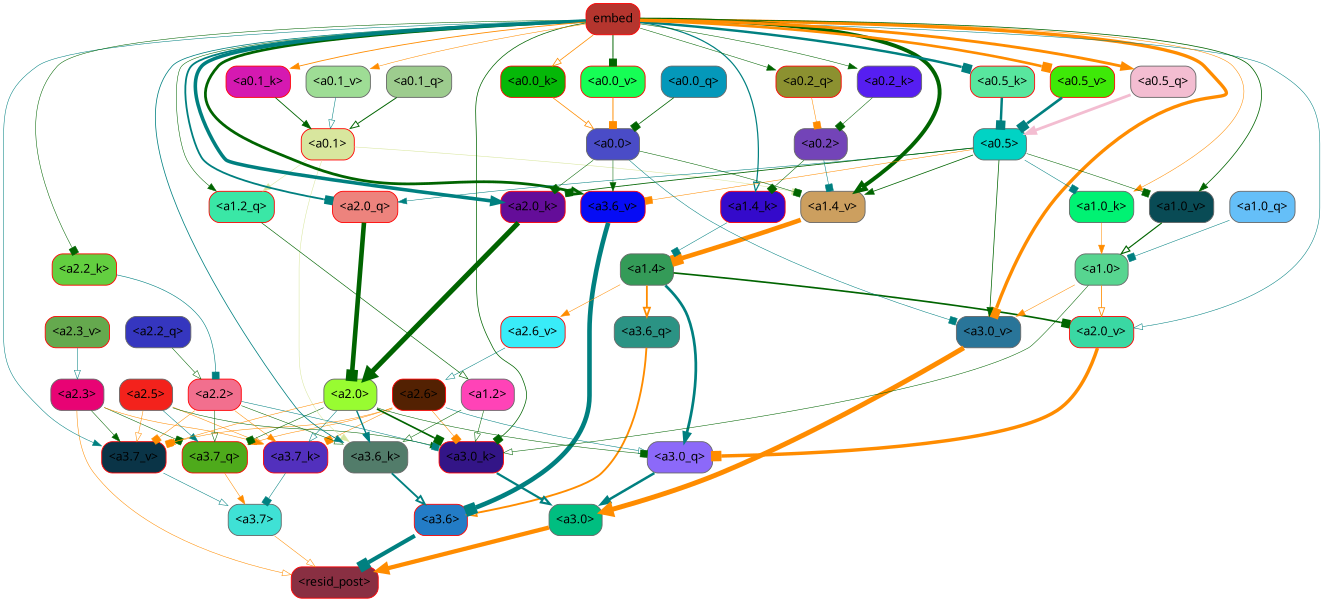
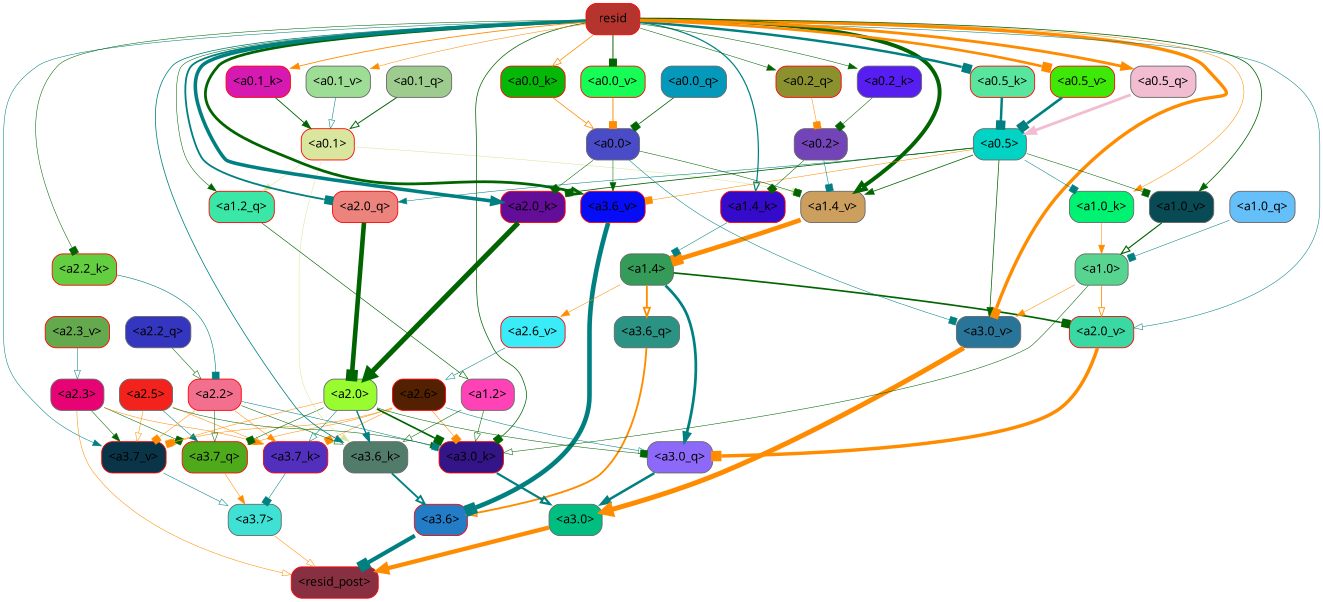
node "embed": label "embed" -> "resid"
